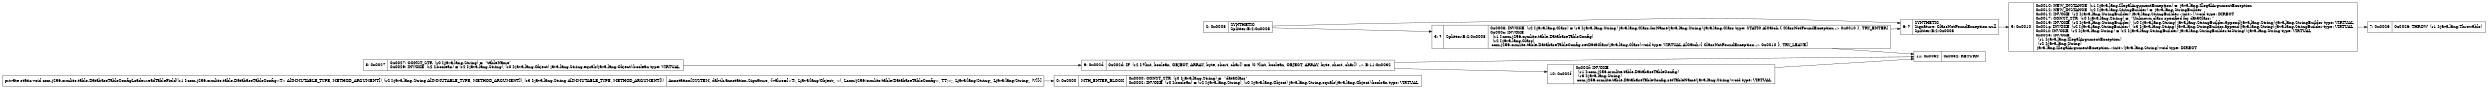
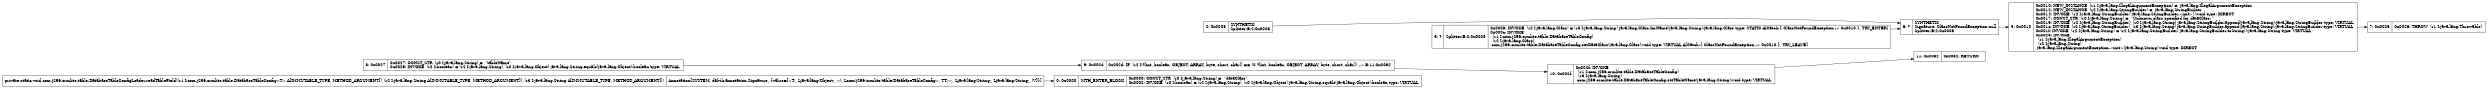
edge "2: 0x0008" -> "3: ?": removed
edge "3: ?" -> "11: 0x0032": removed
edge "9: 0x002d" -> "11: 0x0032": removed
